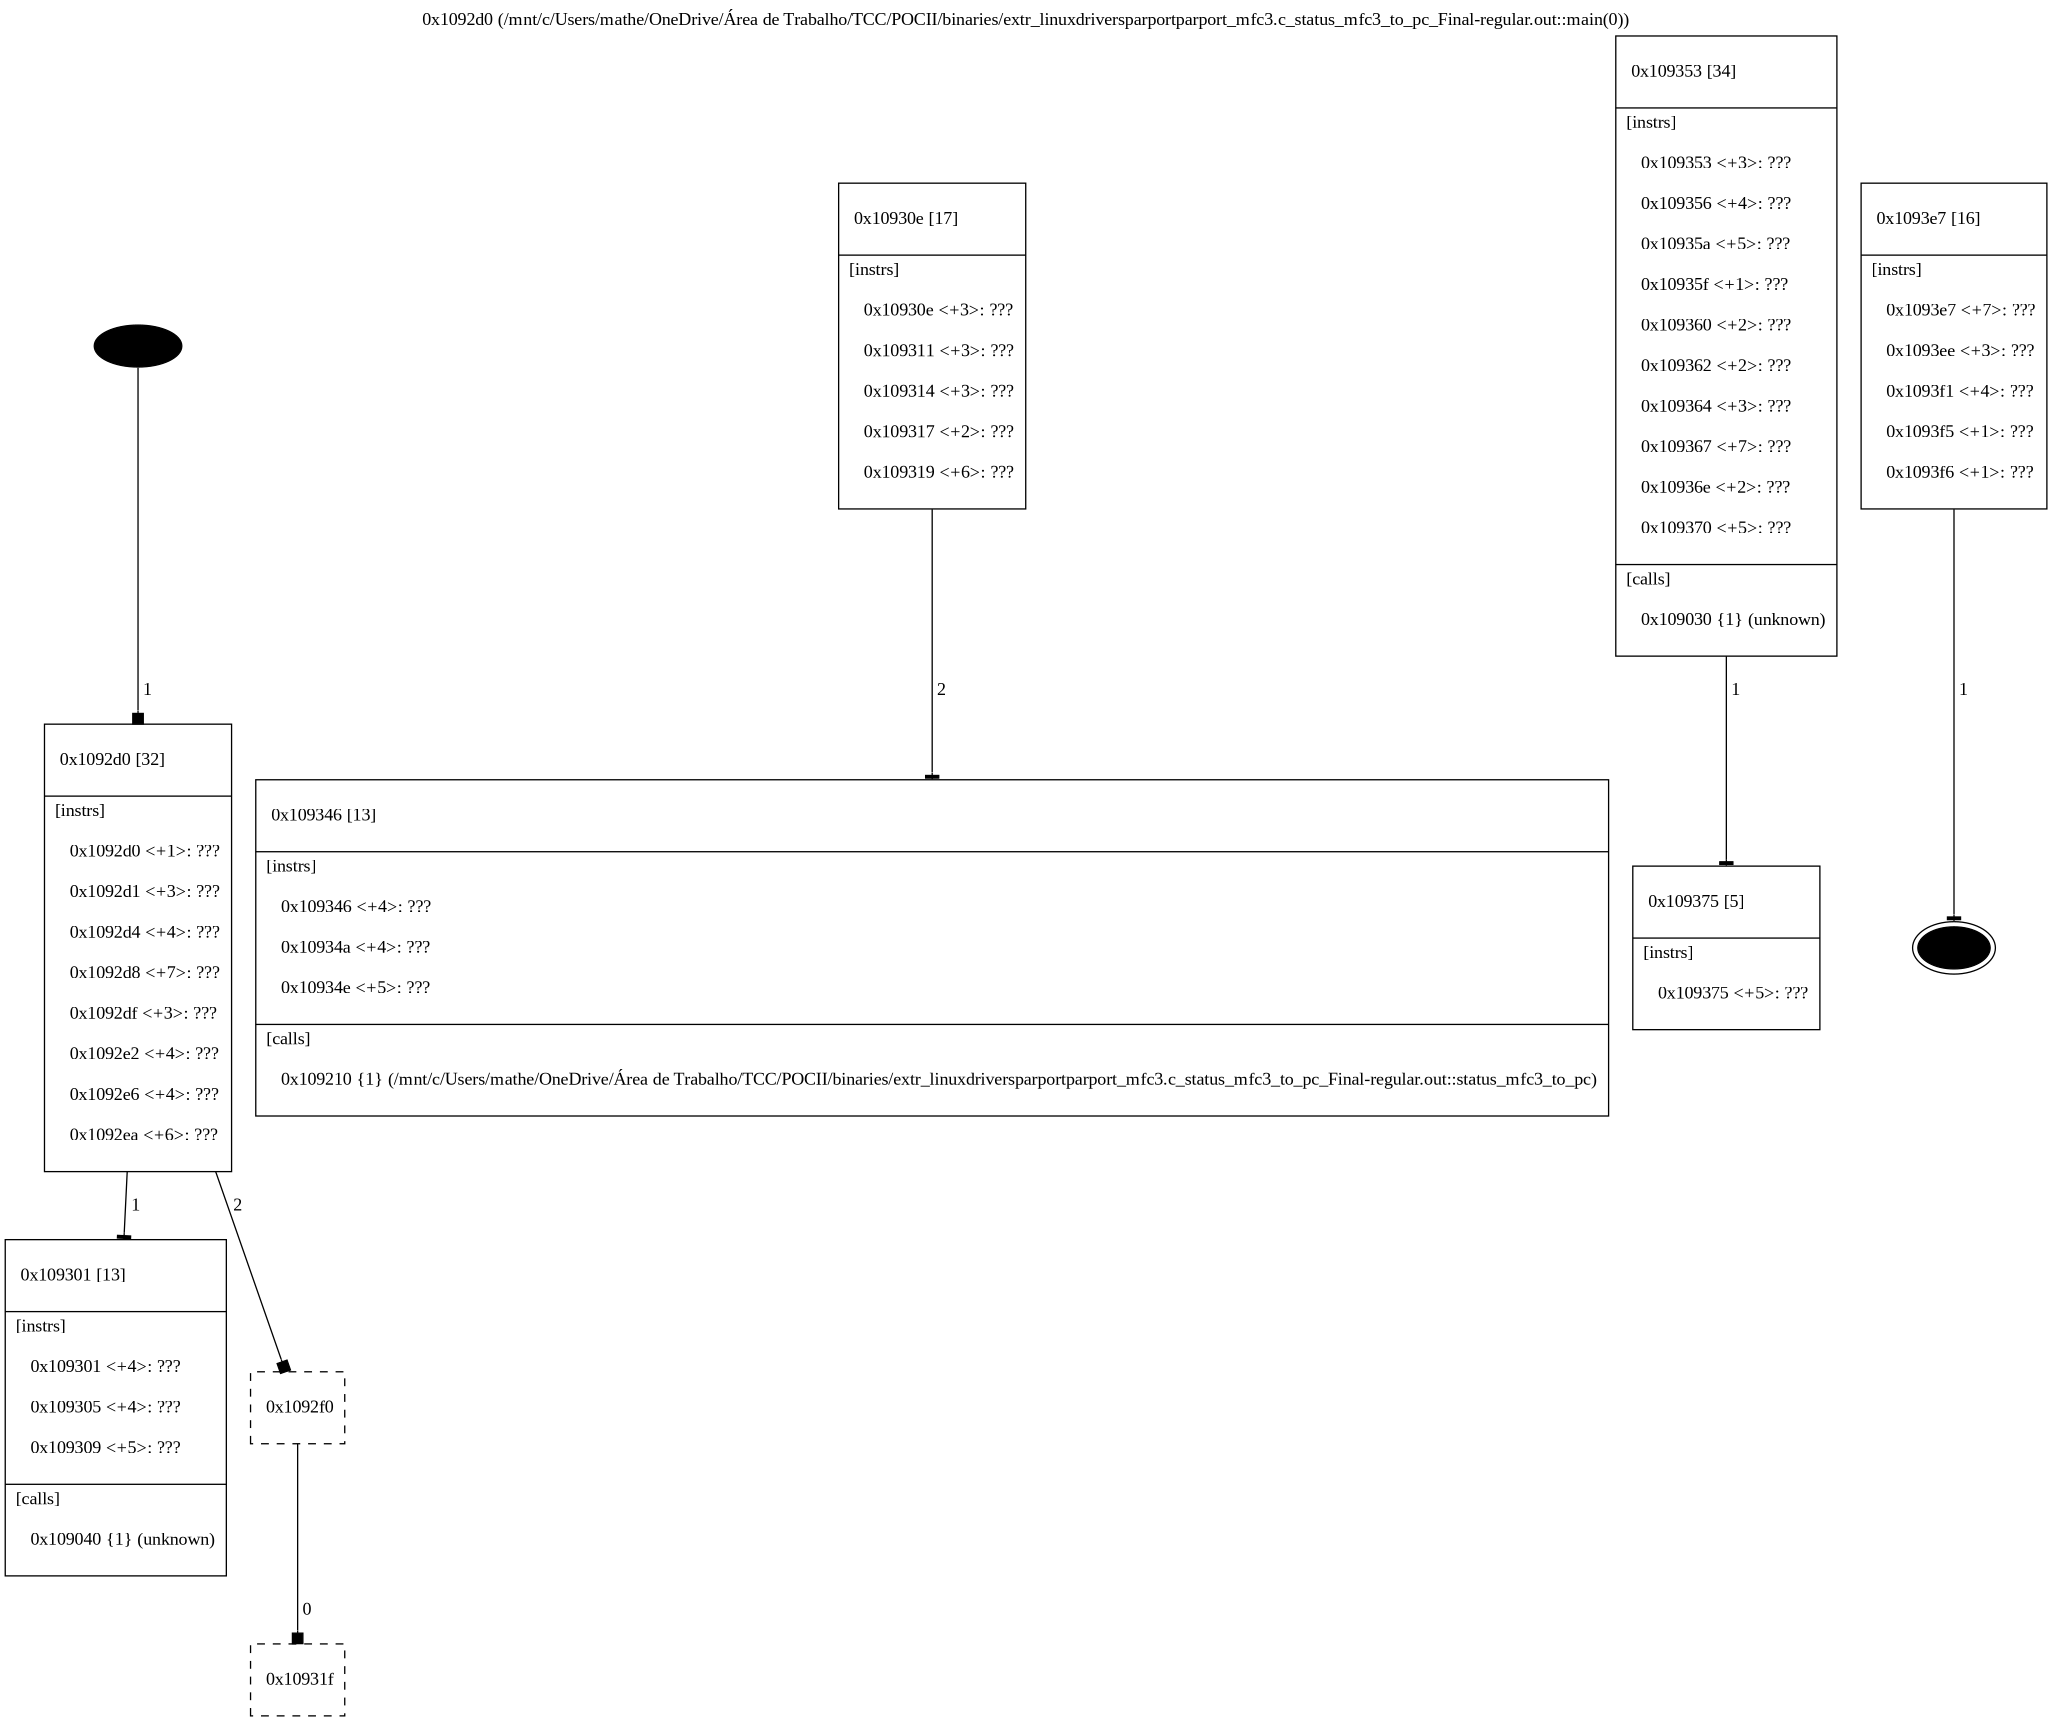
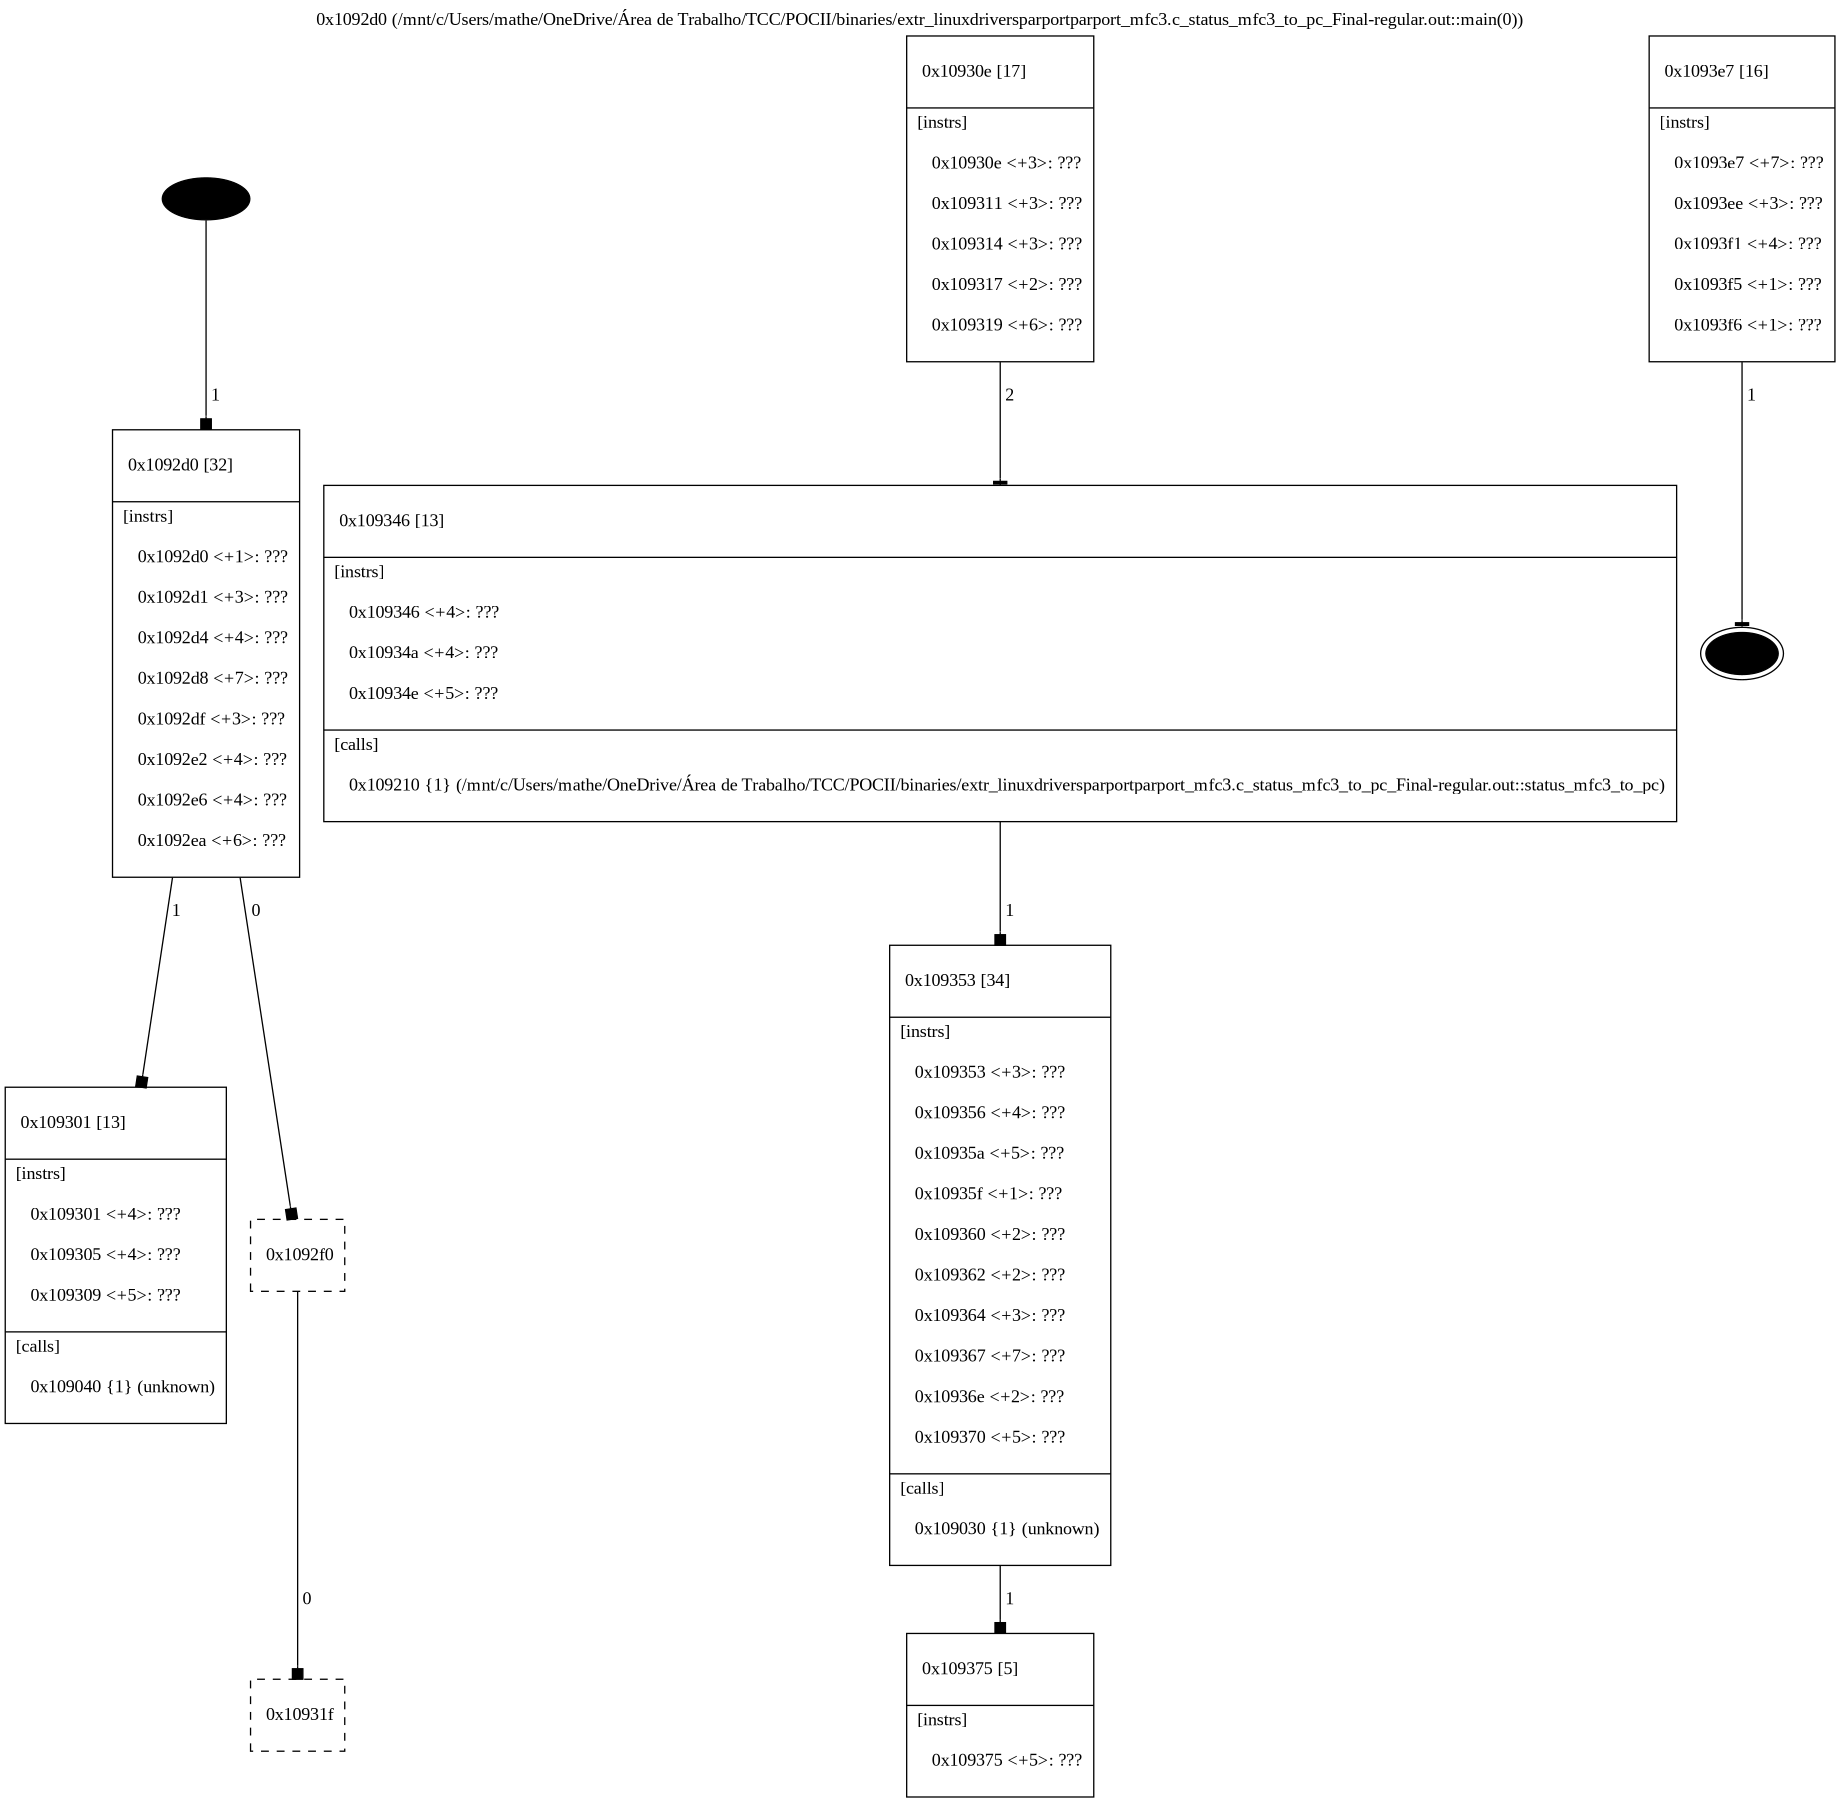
edge "0x109353 [34]" -> "0x109375 [5]": arrowhead tee -> box
edge "0x109346 [13]" -> "0x109353 [34]": added, label "1"
edge "0x1092d0 [32]" -> "0x109301 [13]": arrowhead tee -> box
edge "0x1092d0 [32]" -> "0x1092f0": label " 2" -> " 0"
